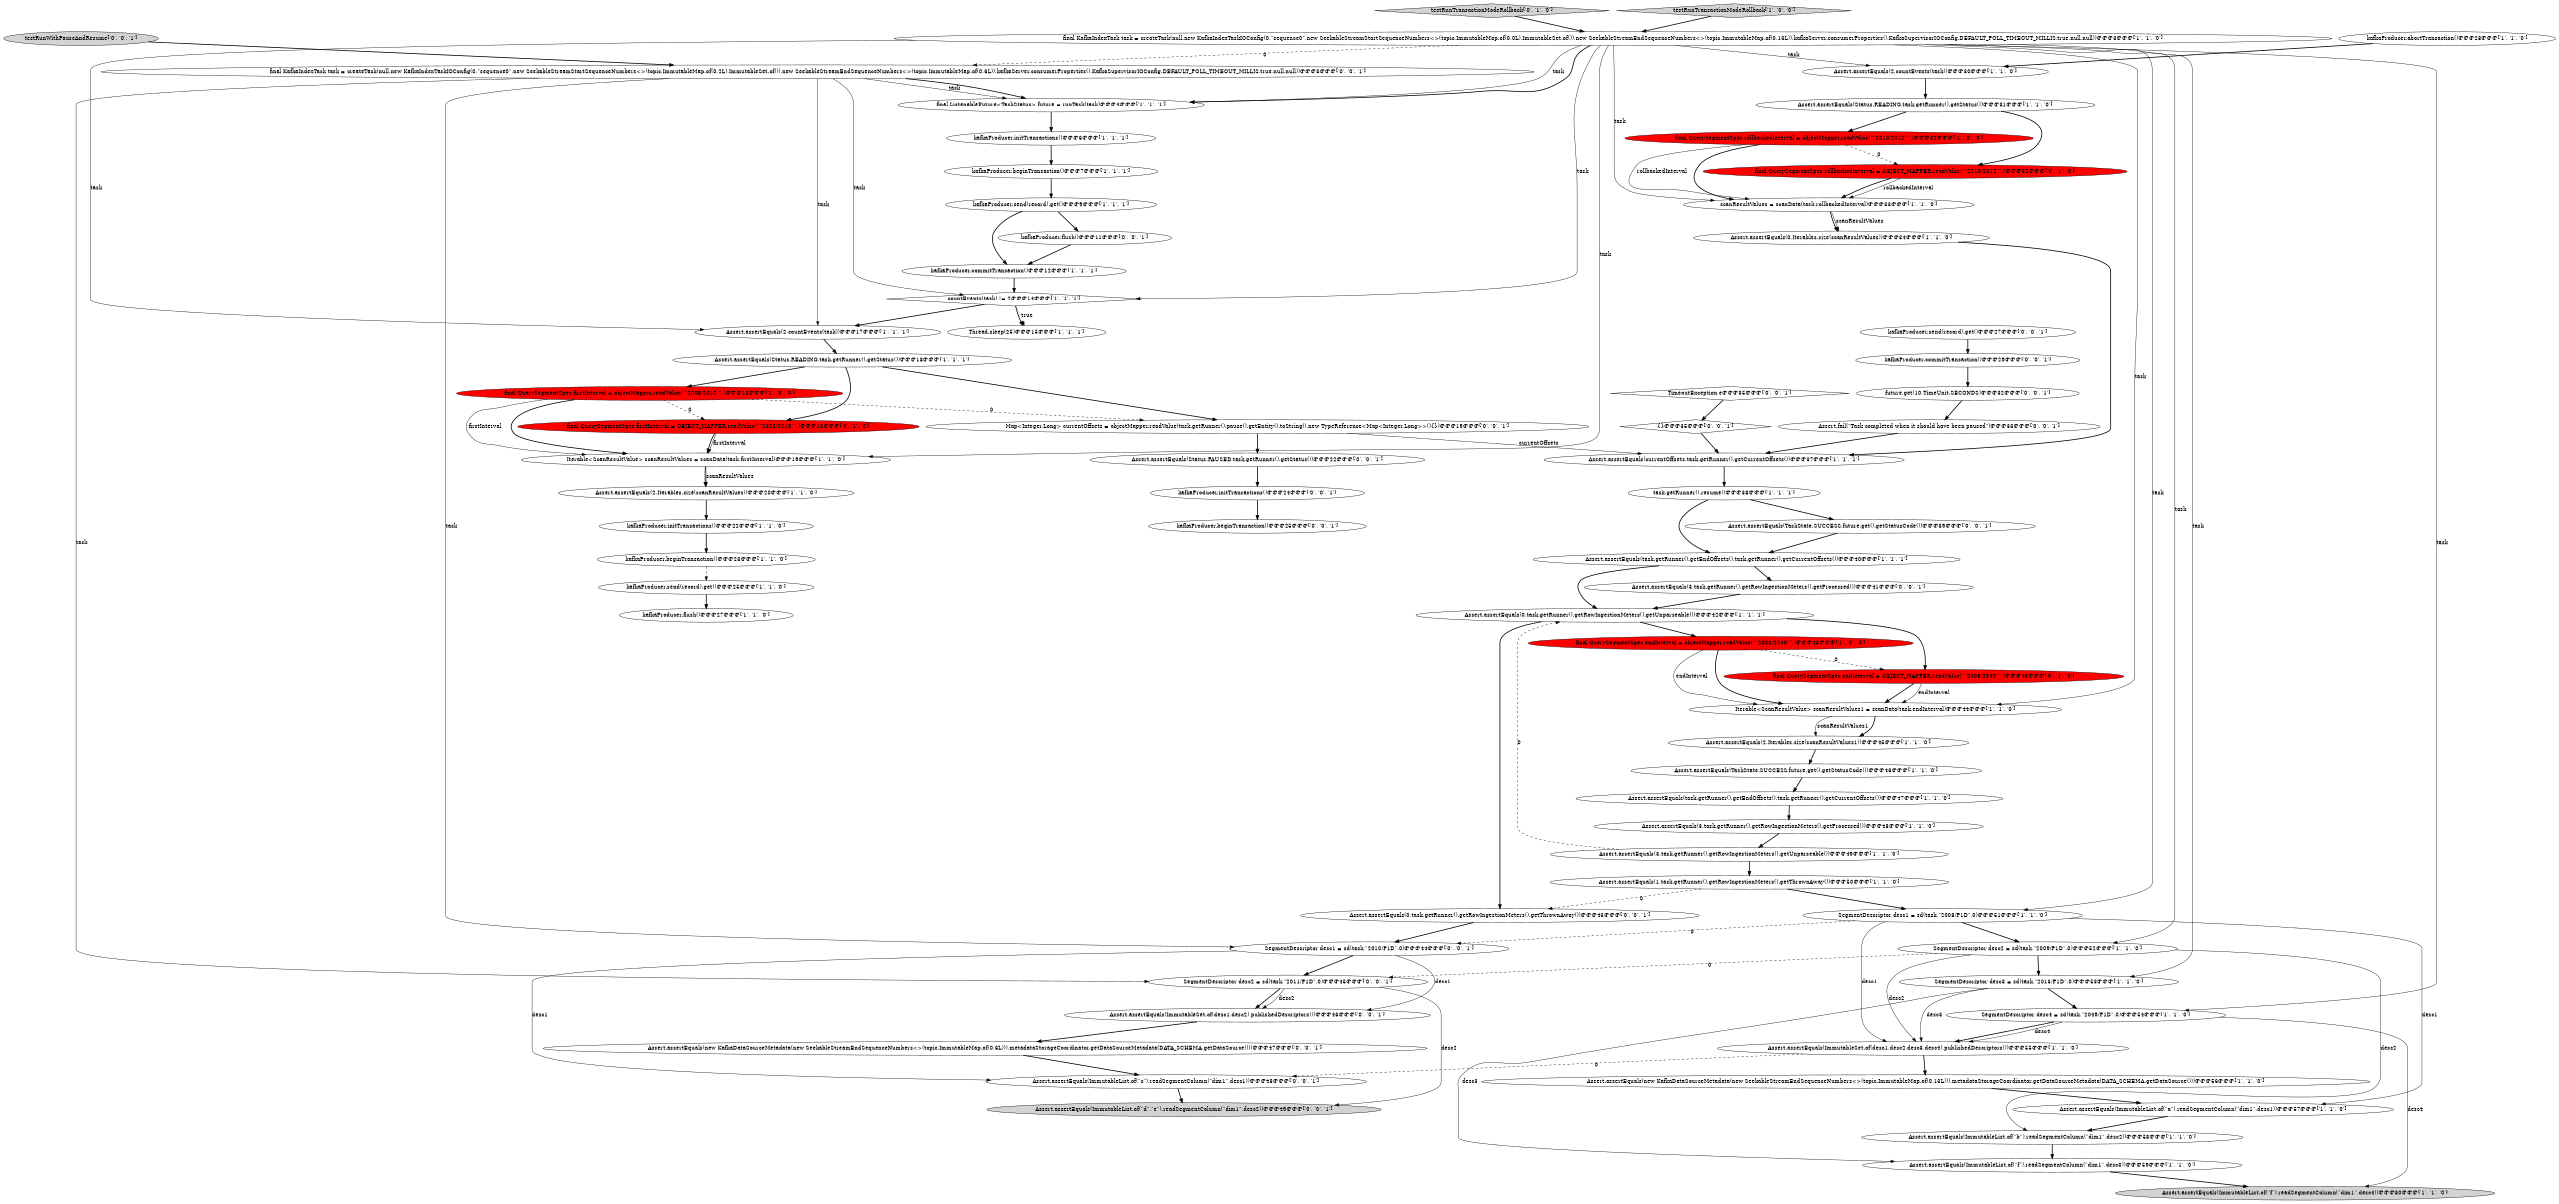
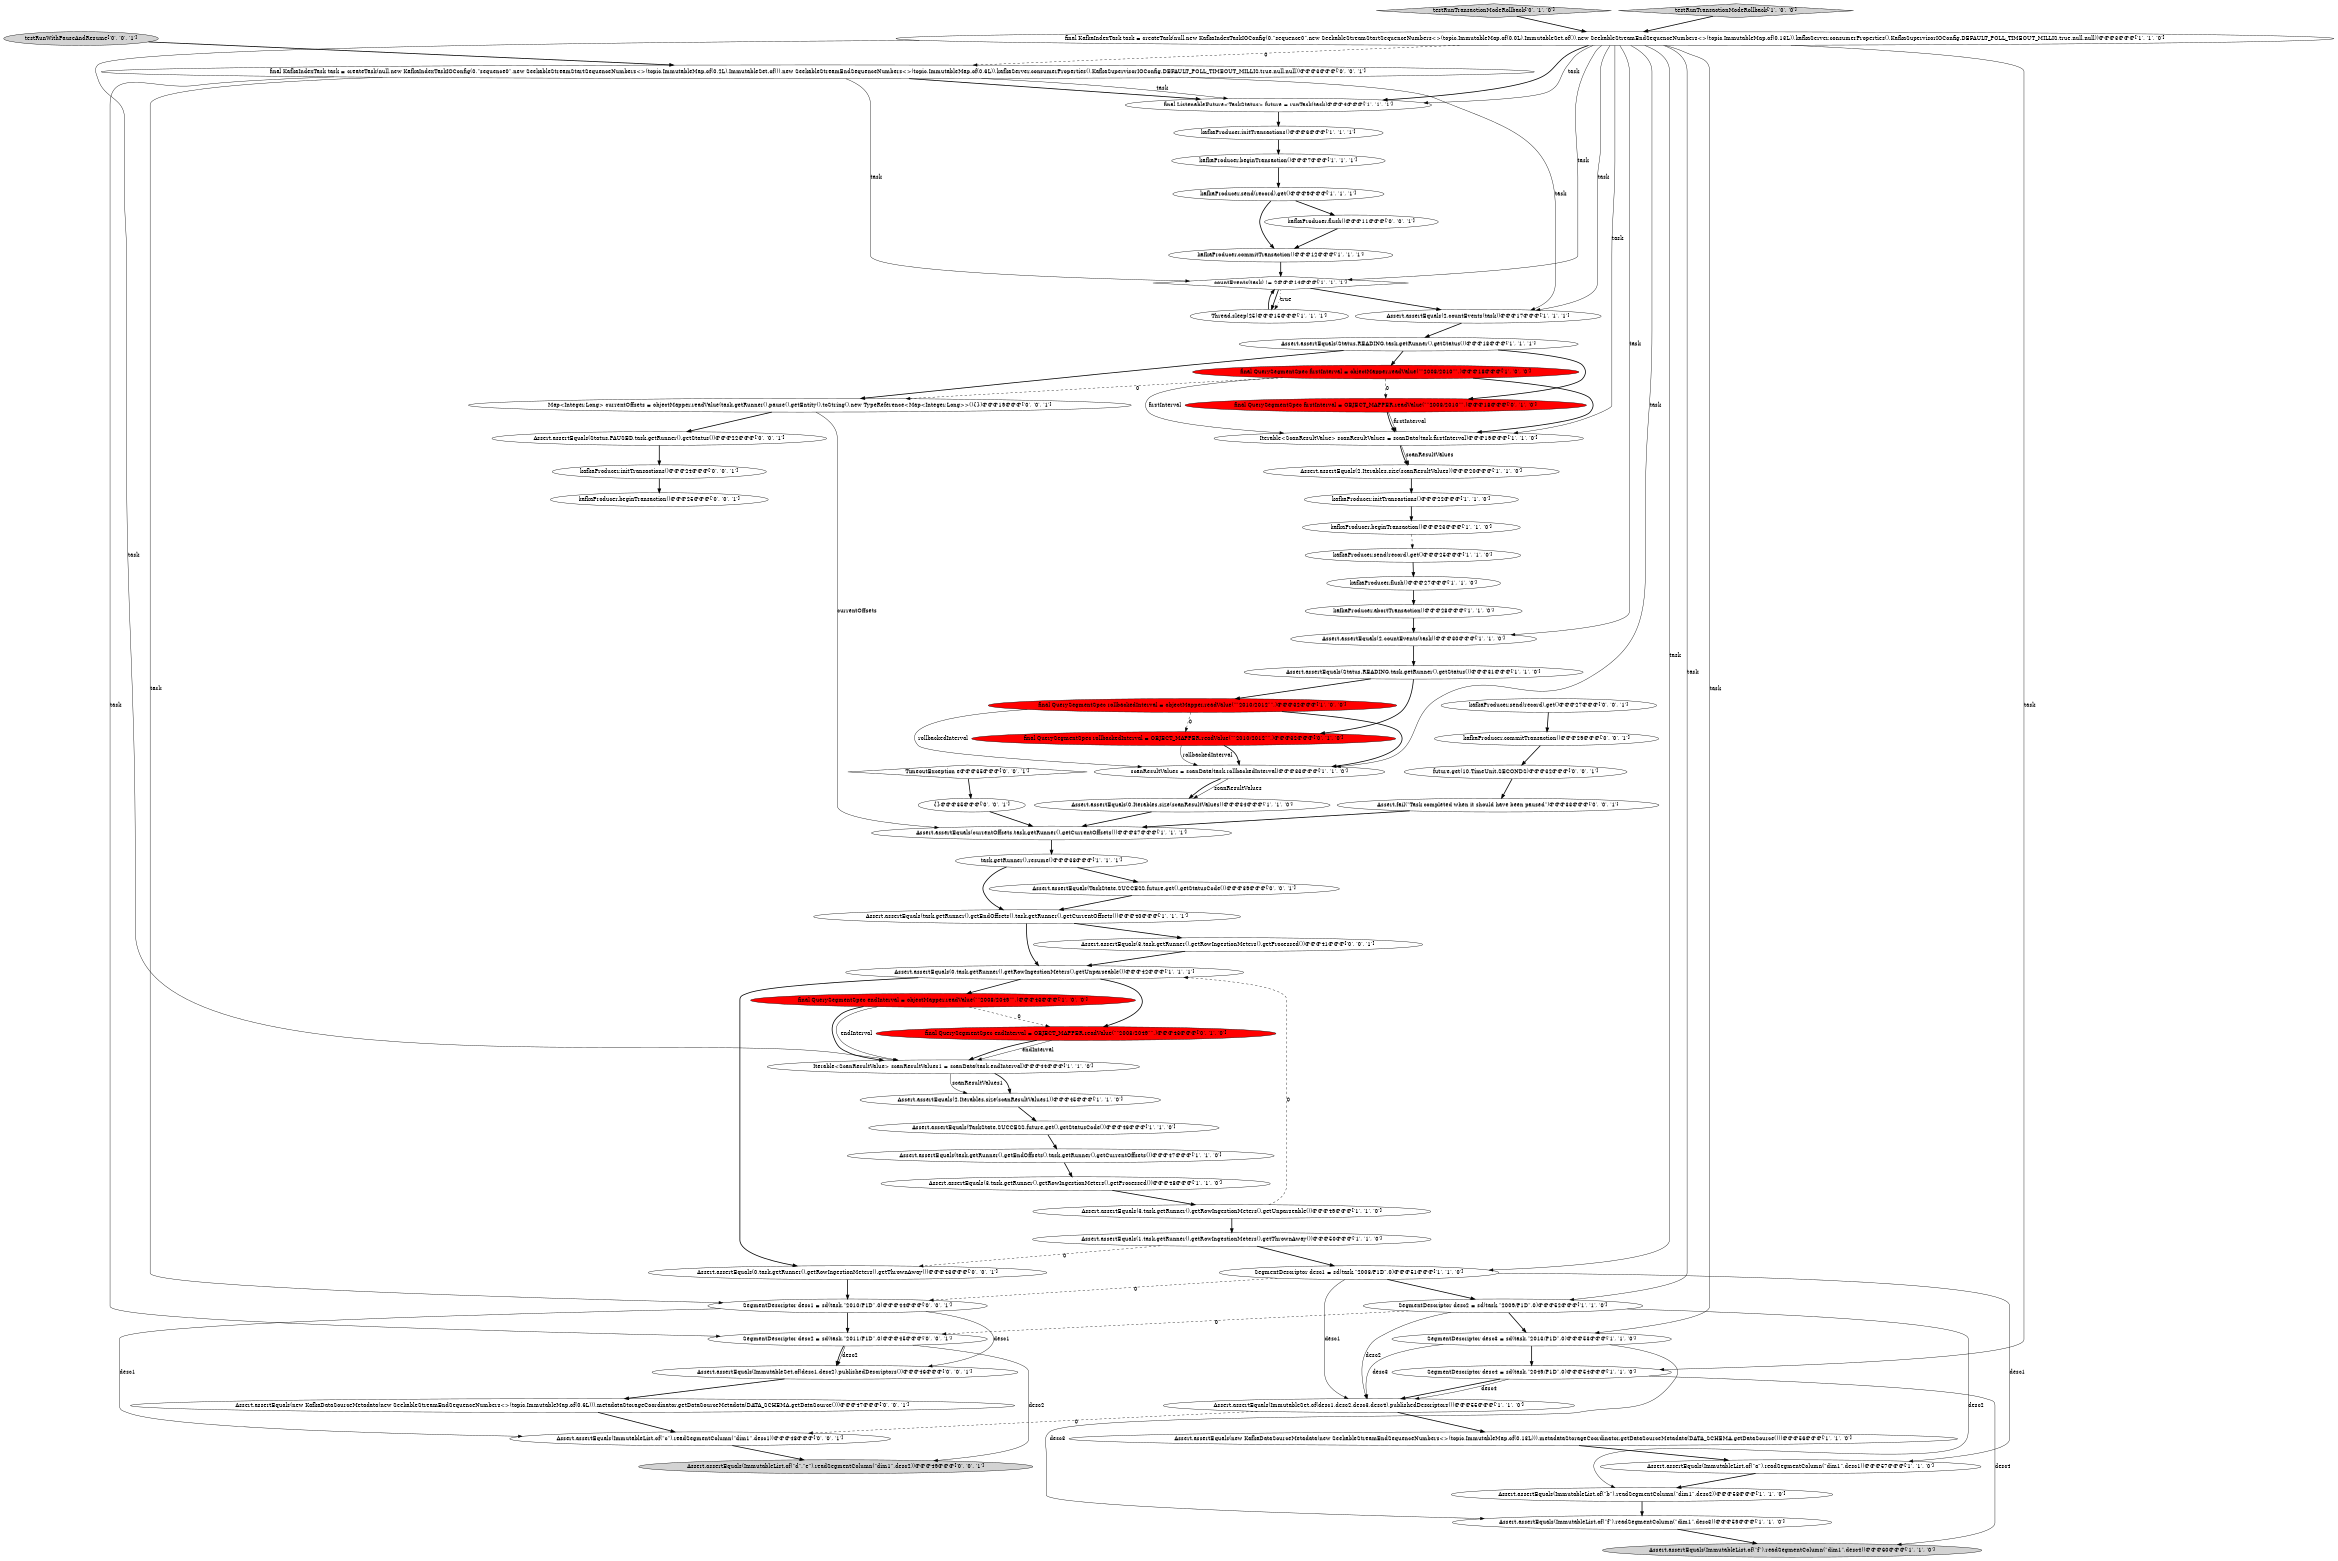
edge "Thread.sleep(25)@@@15@@@['1', '1', '1']" -> "countEvents(task) != 2@@@14@@@['1', '1', '1']": added
node "{}@@@35@@@['0', '0', '1']": shape diamond -> ellipse
edge "kafkaProducer.flush()@@@27@@@['1', '1', '0']" -> "kafkaProducer.abortTransaction()@@@28@@@['1', '1', '0']": added
